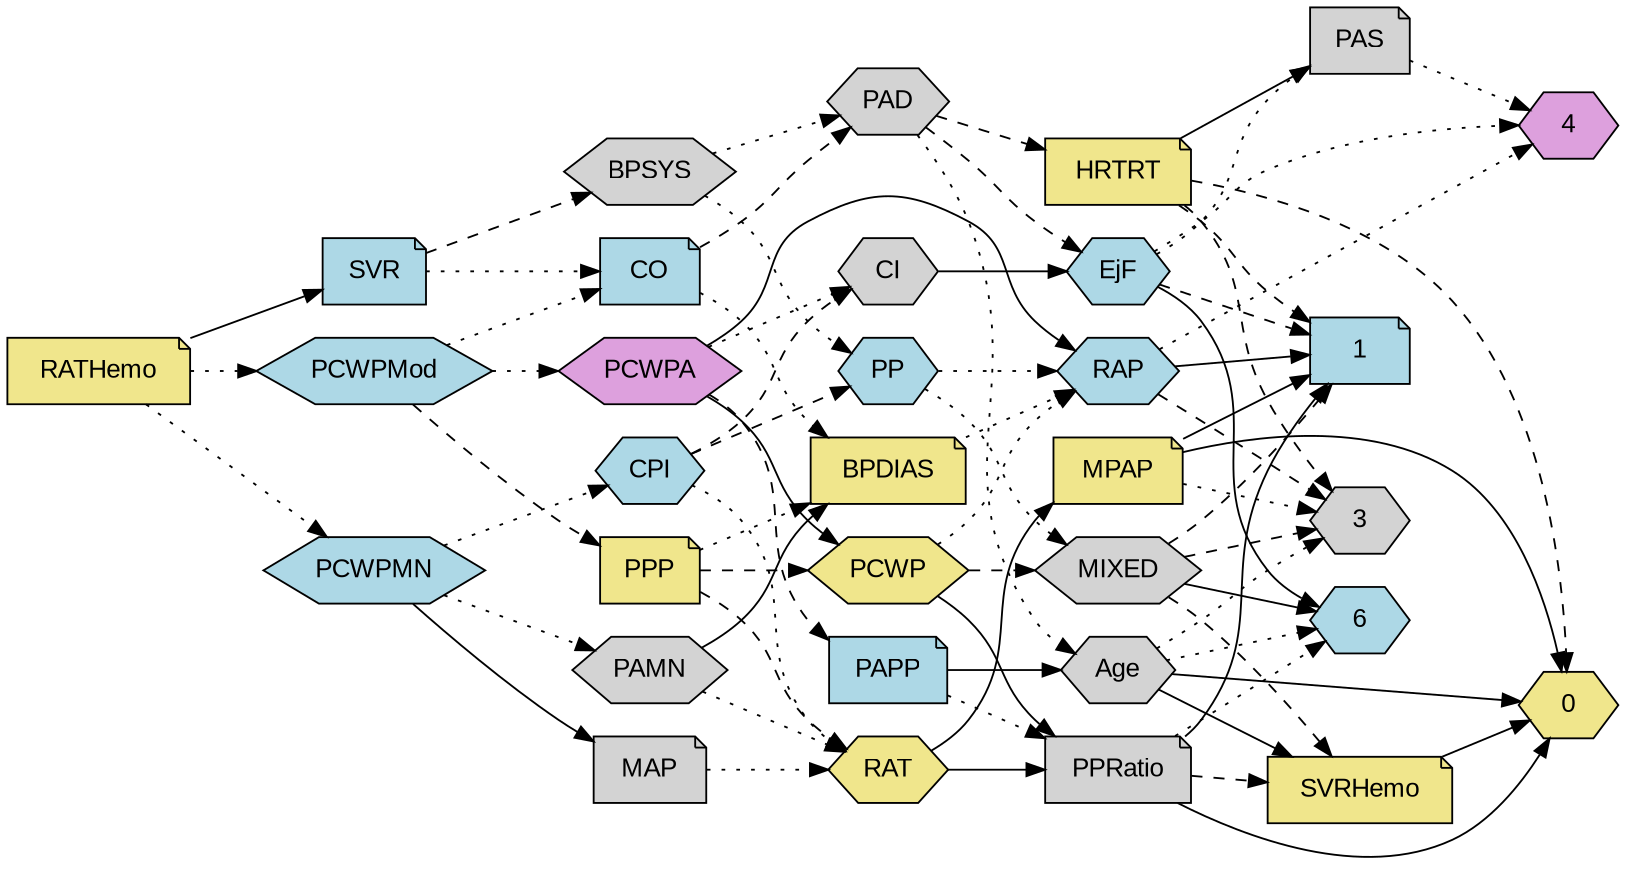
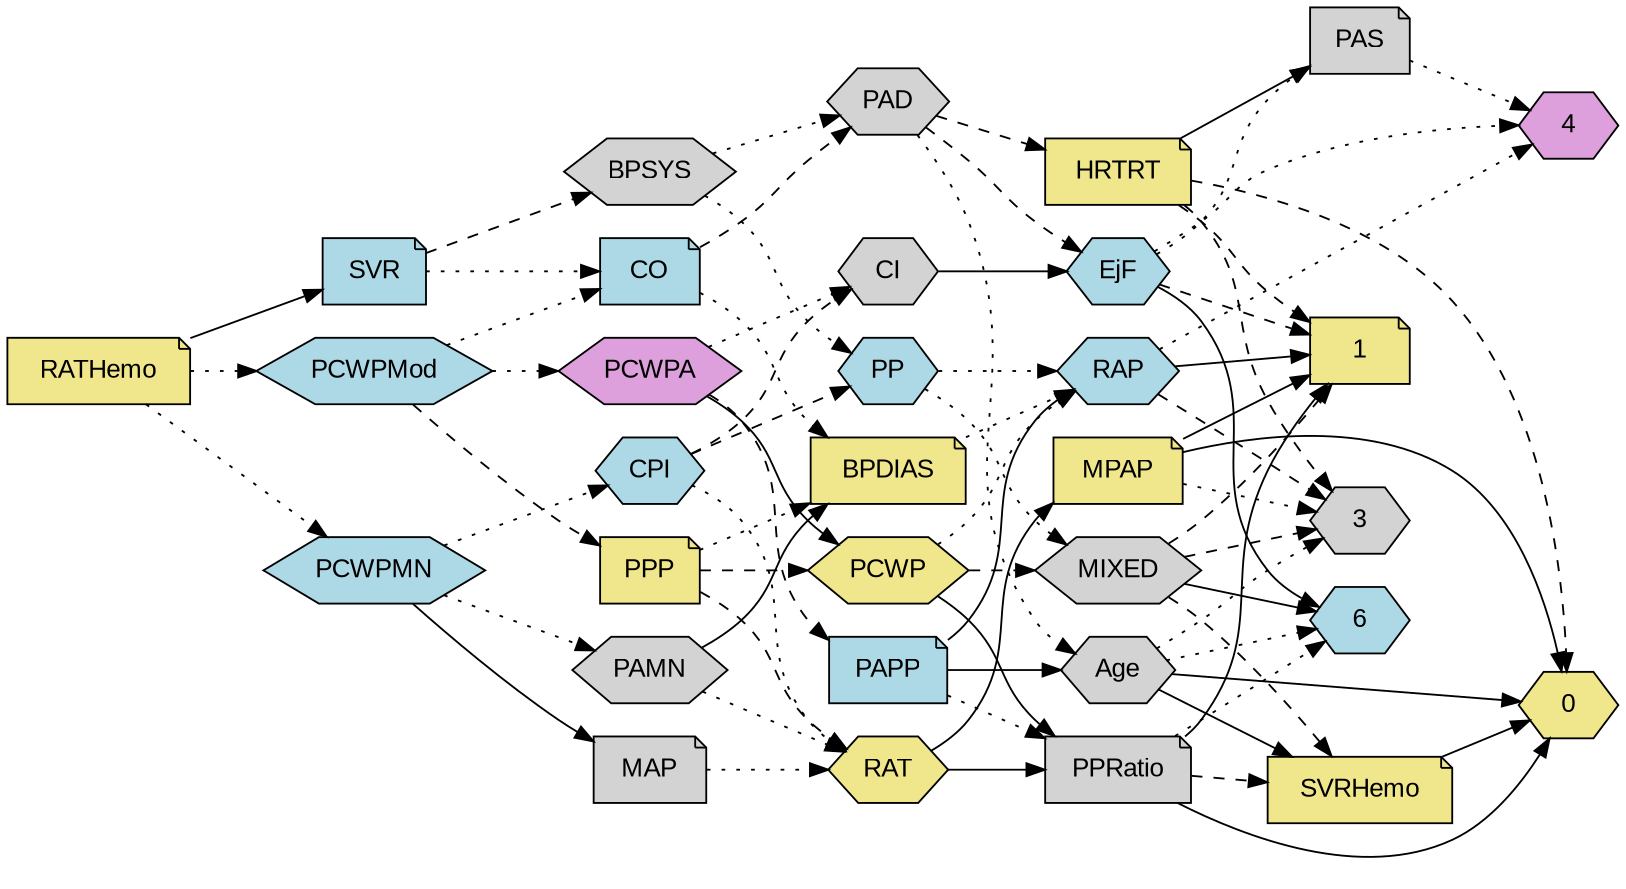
edge "PCWPA" -> "RAP": now "PAPP" -> "RAP"
node "1": fillcolor lightblue -> khaki
